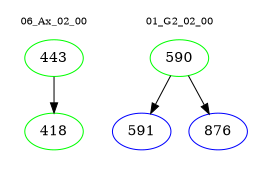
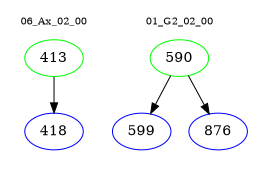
node "443": label "443" -> "413"
node "418": color green -> blue
node "591": label "591" -> "599"
